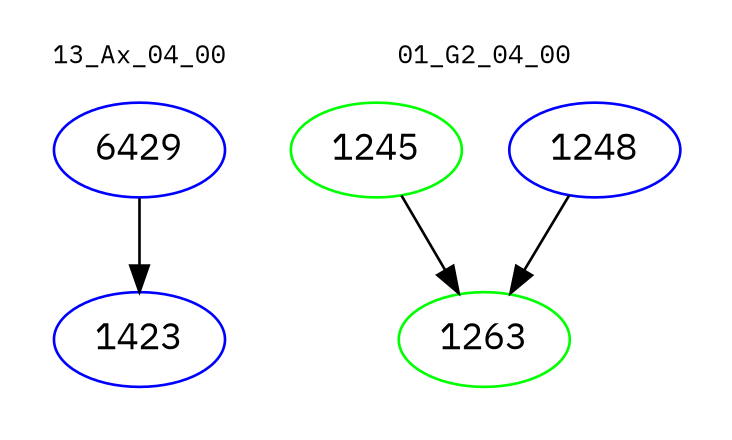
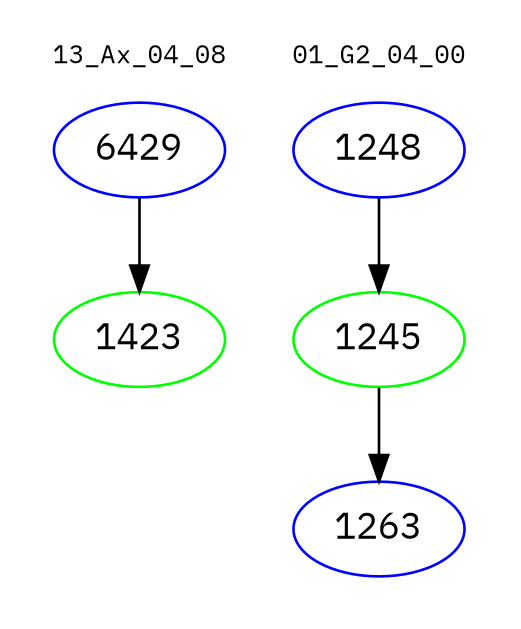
cluster "13_Ax_04_00": label "13_Ax_04_00" -> "13_Ax_04_08"
edge "1248" -> "1263": now "1248" -> "1245"
node "1423": color blue -> green
node "1263": color green -> blue
